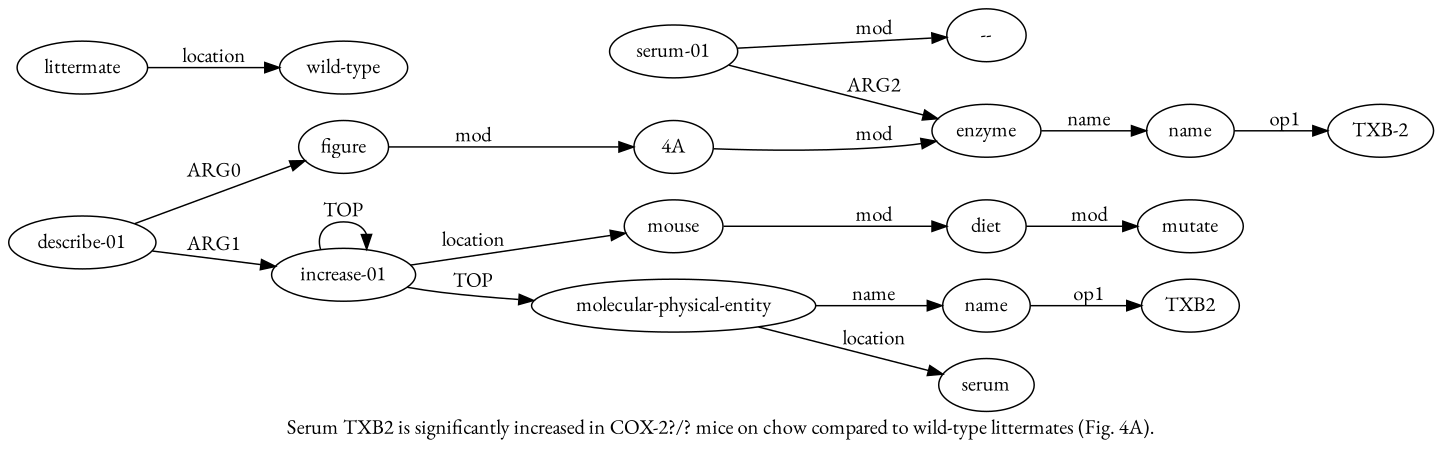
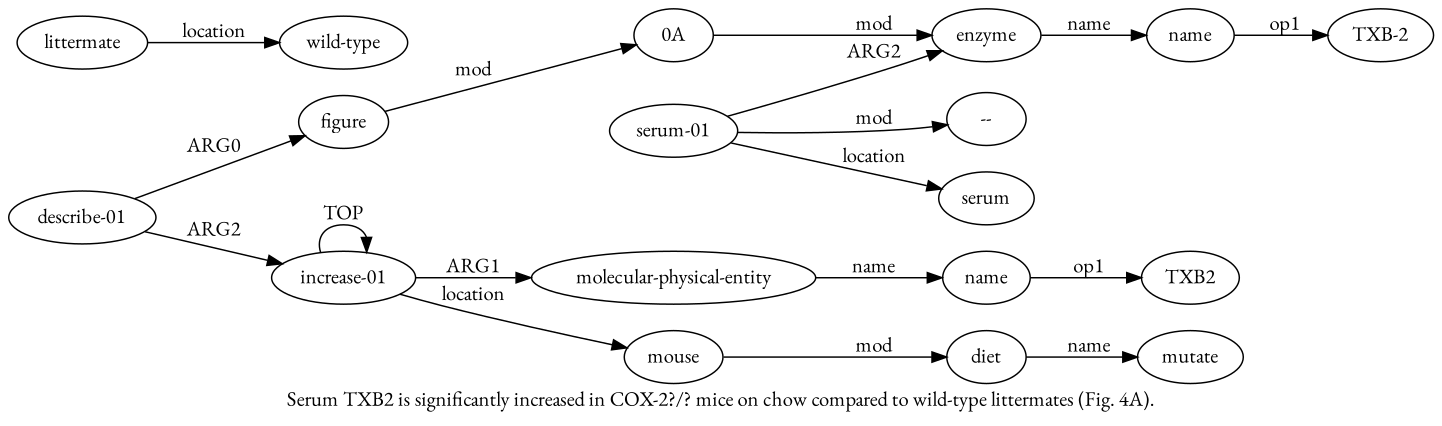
node "4A": label "4A" -> "0A"
edge "diet" -> "mutate": label "mod" -> "name"
edge "describe-01" -> "increase-01": label "ARG1" -> "ARG2"
edge "increase-01" -> "molecular-physical-entity": label "TOP" -> "ARG1"
edge "molecular-physical-entity" -> "serum": now "serum-01" -> "serum"
